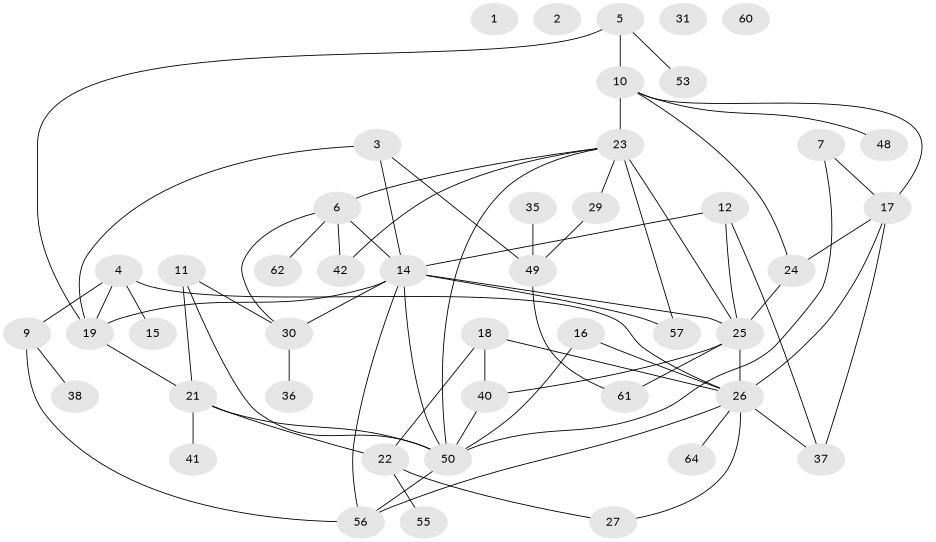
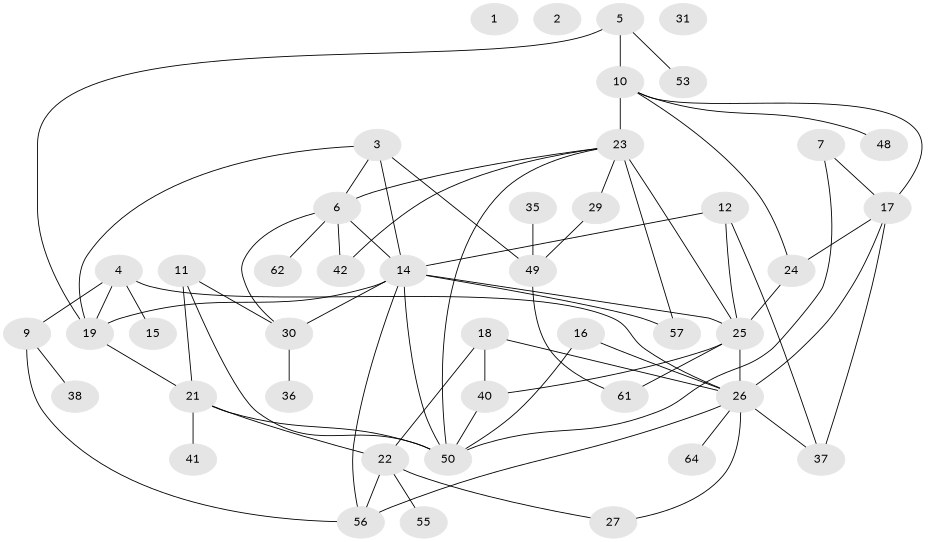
node "60": removed
edge "3" -- "6": added
edge "50" -- "56": now "22" -- "56"
